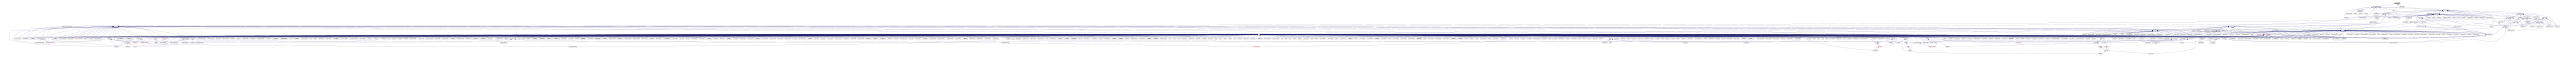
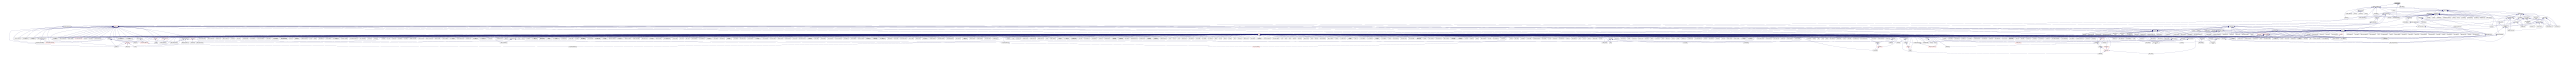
node "shared_priority_scheduler.hpp": added
